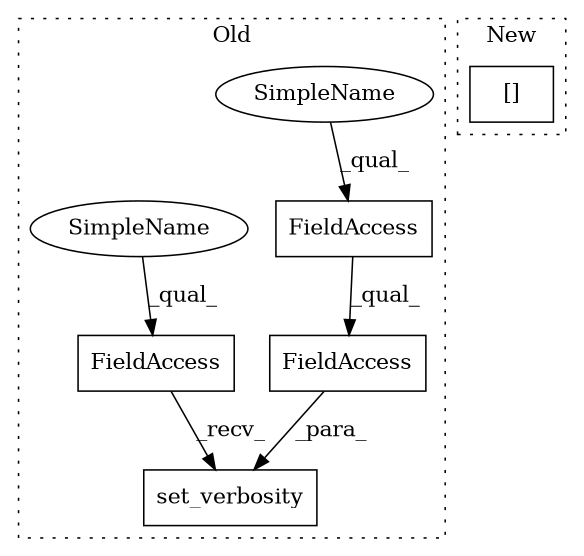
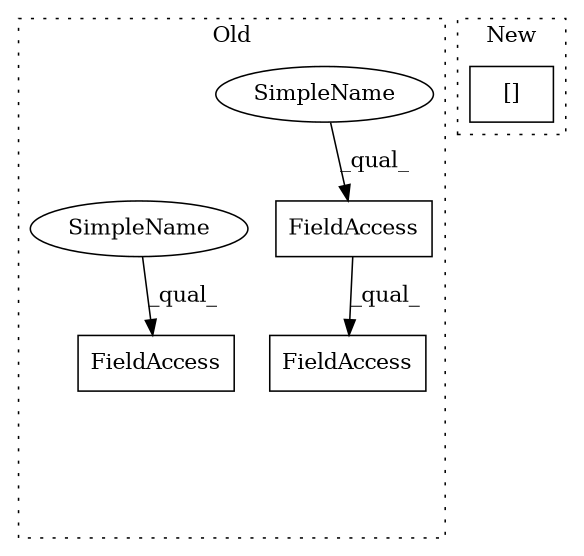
node "set_verbosity": removed
